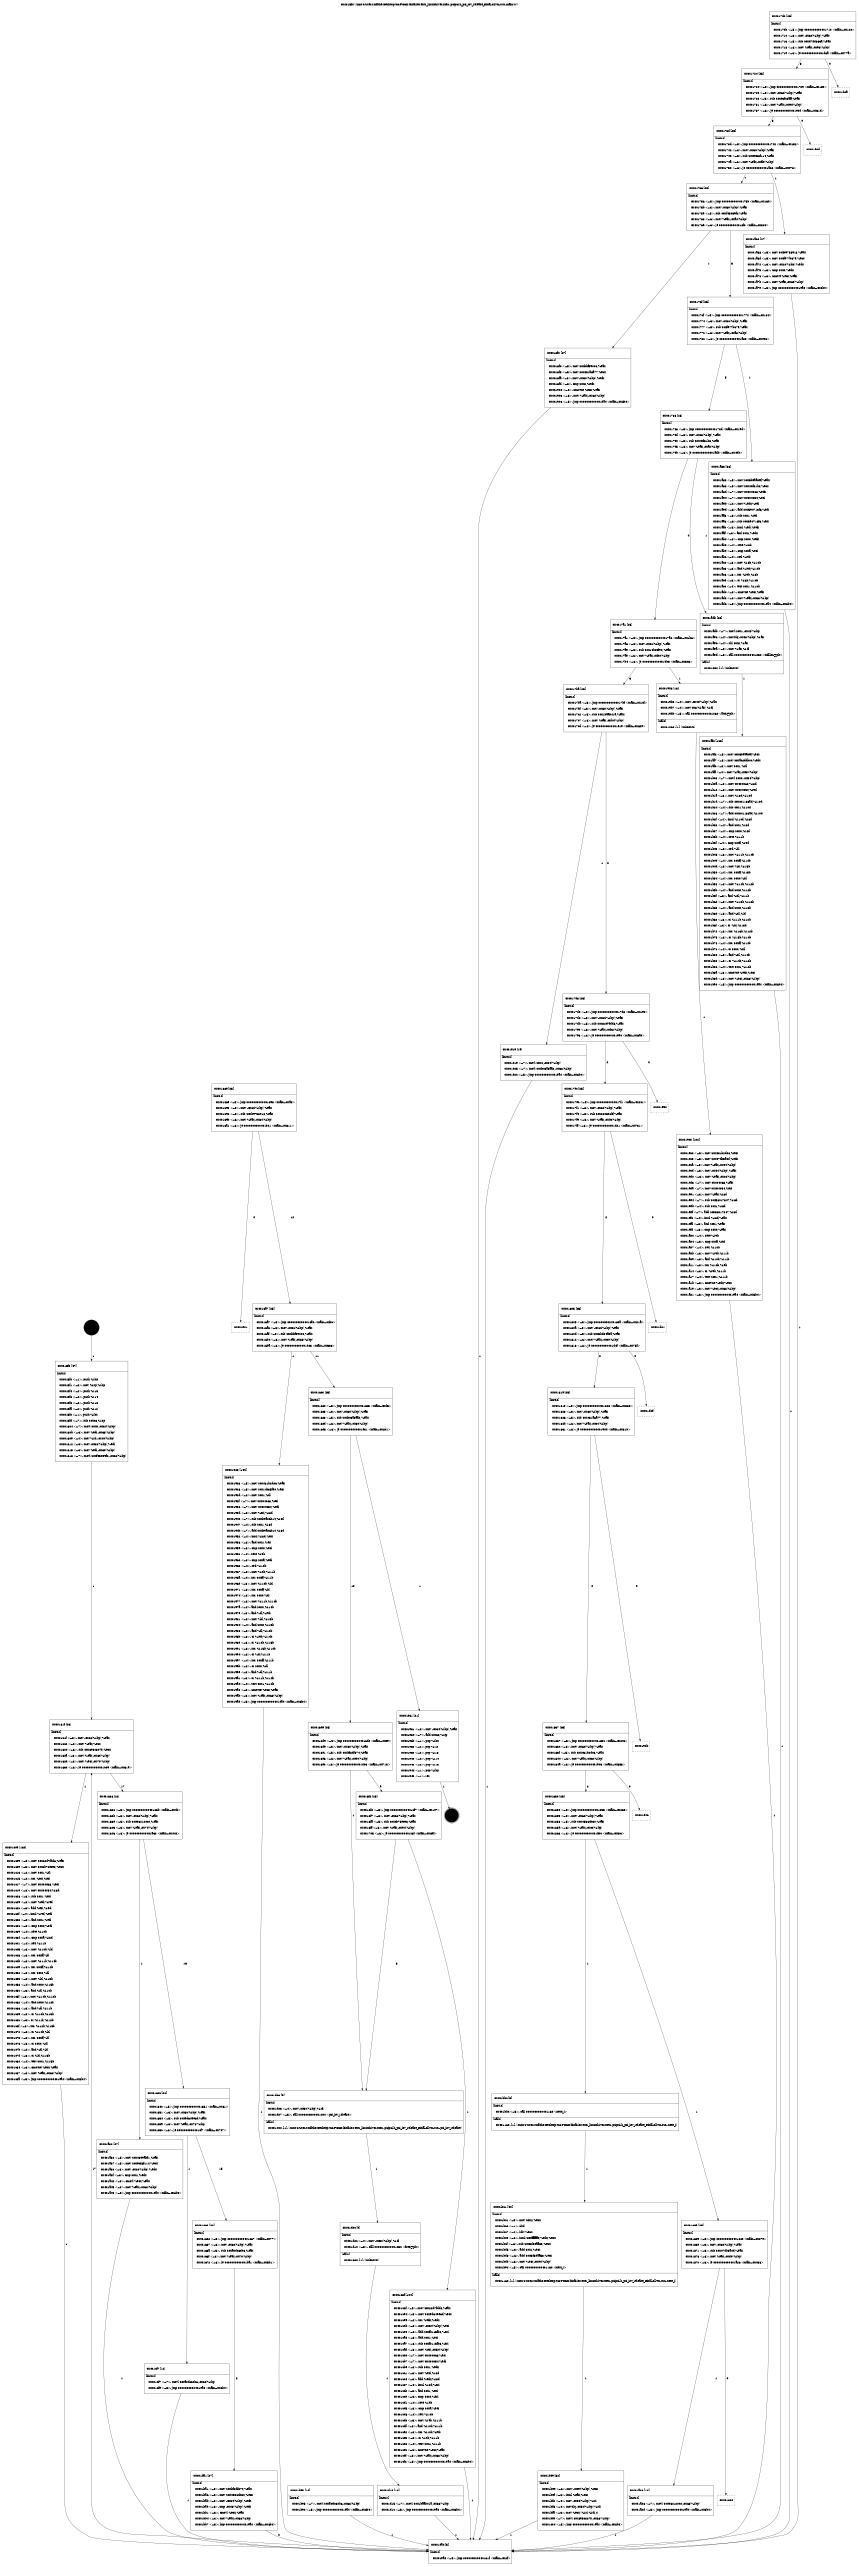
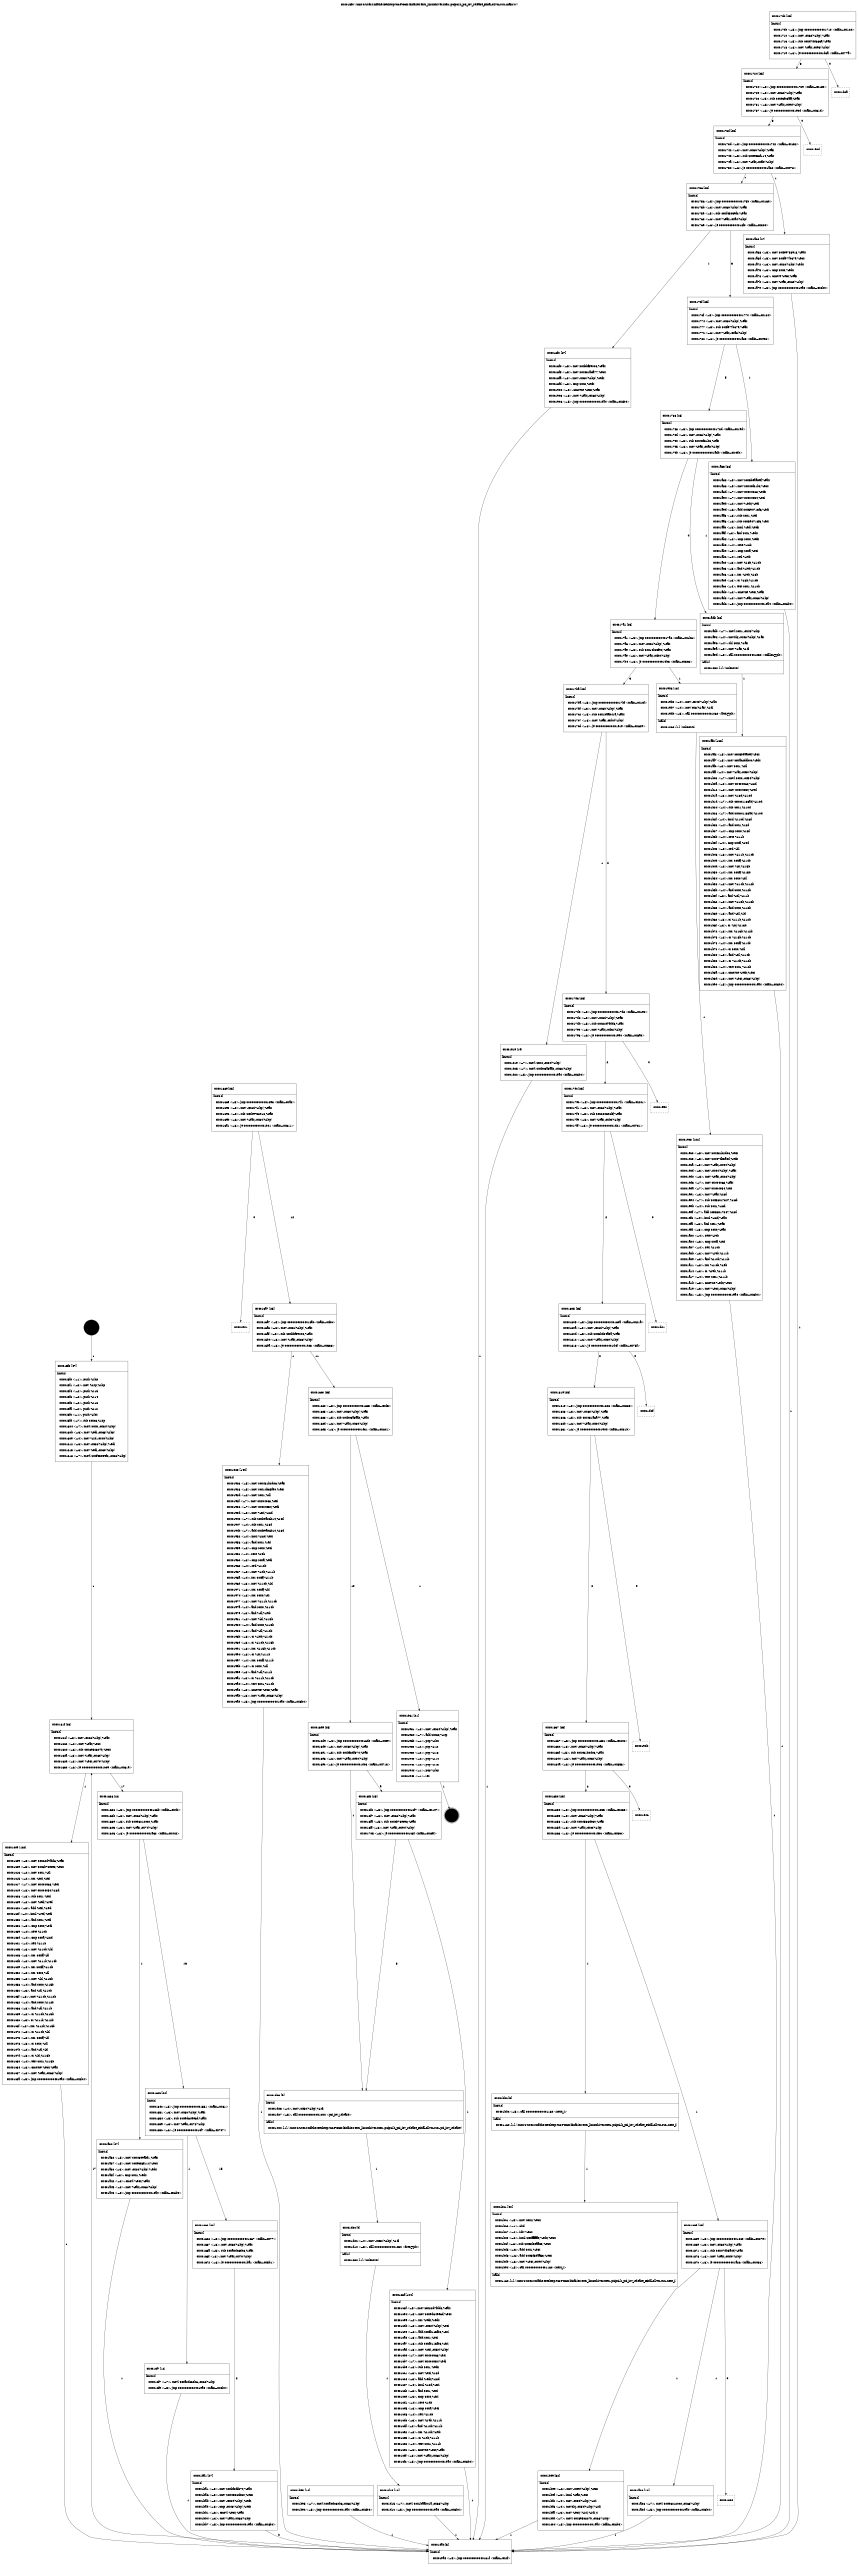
edge "0x401bc1 [40]" -> "0x401be9 [32]": now "0x401869 [25]" -> "0x401be9 [32]"
